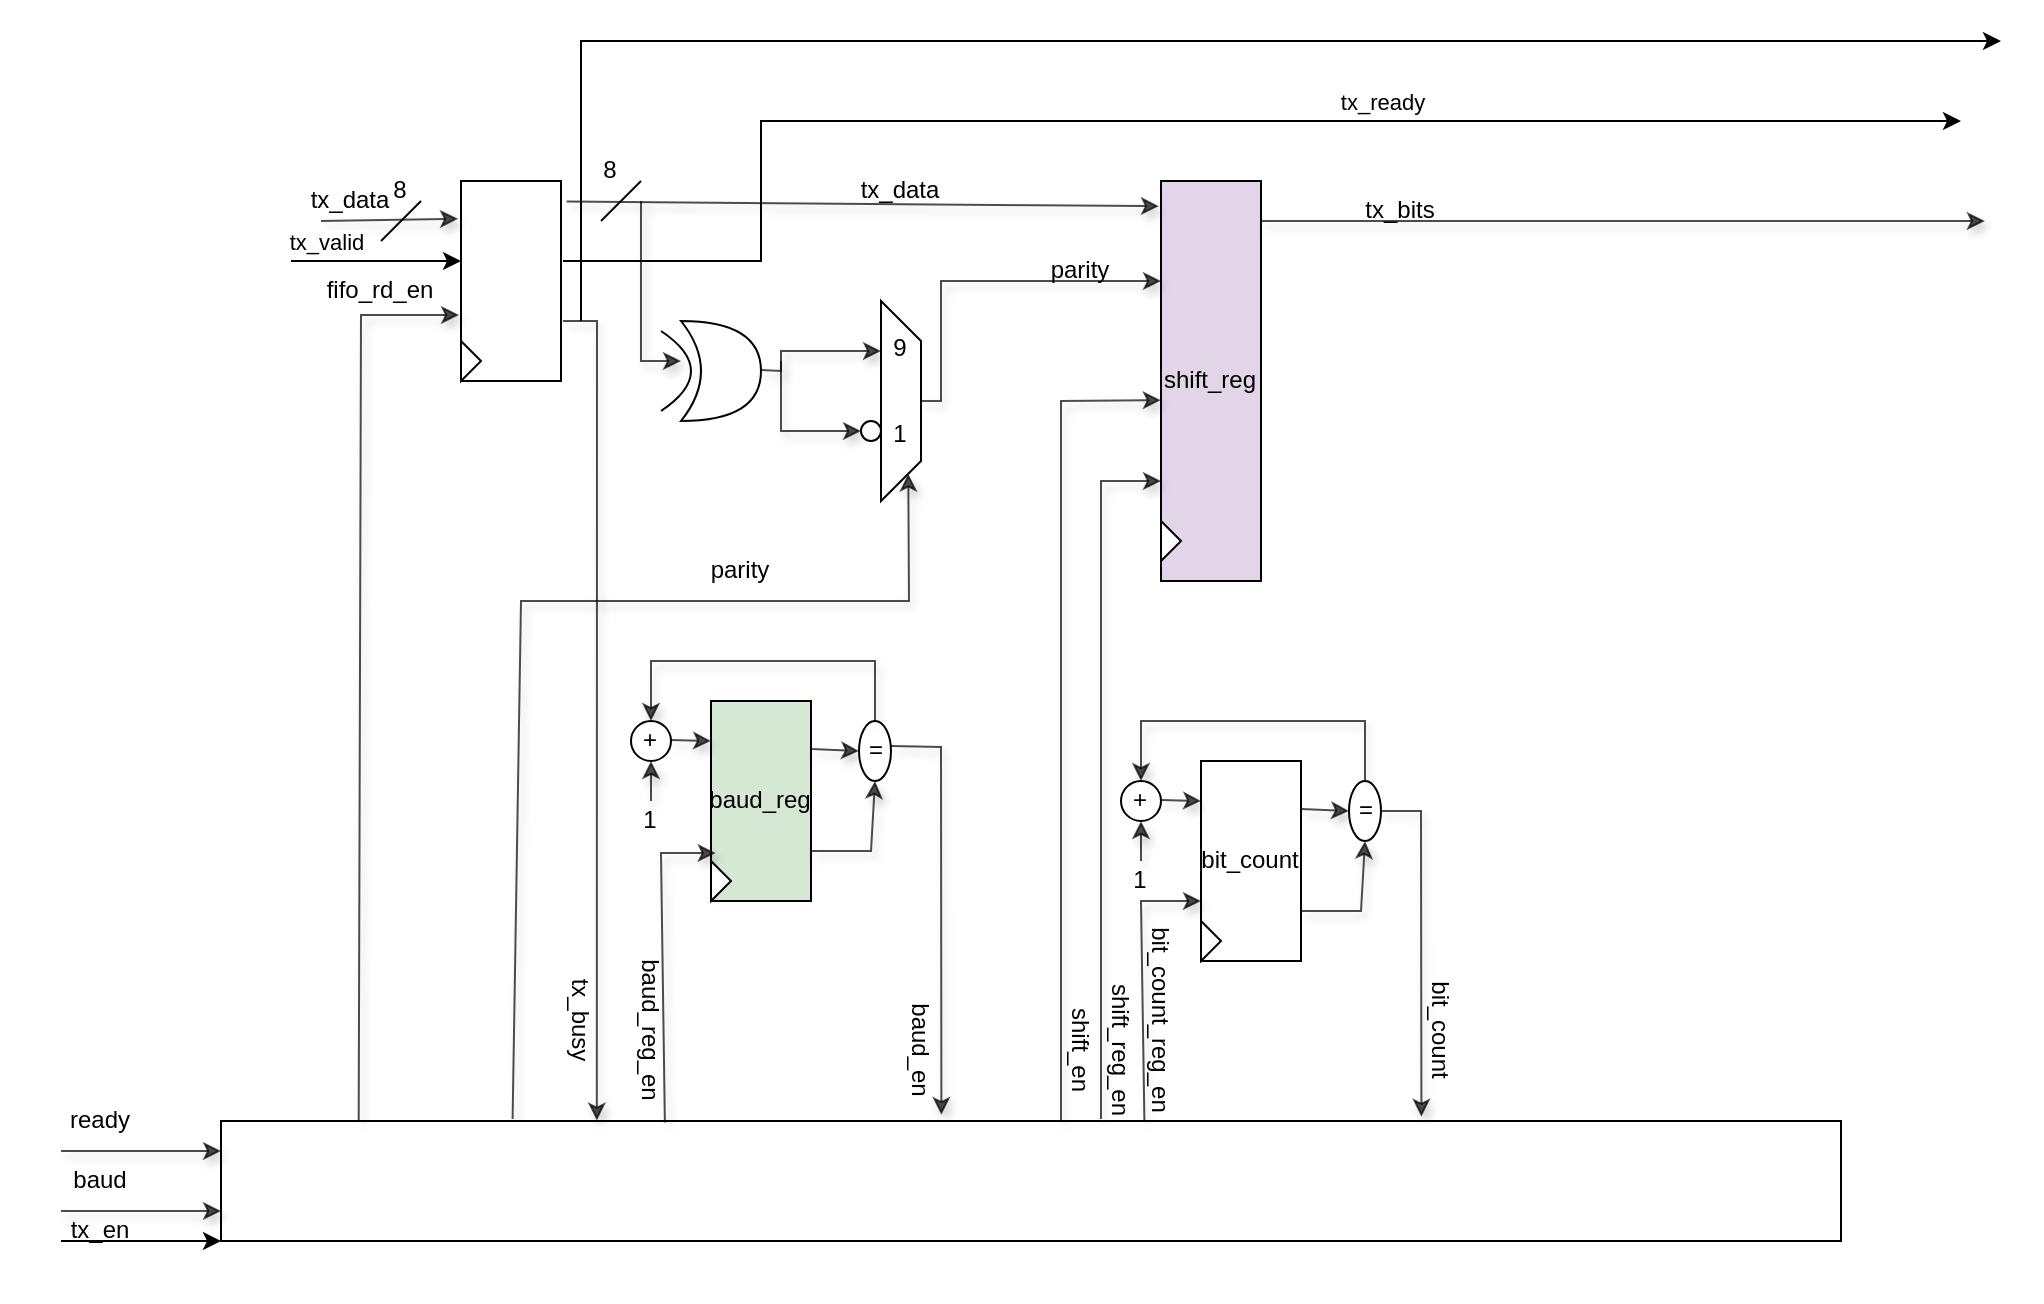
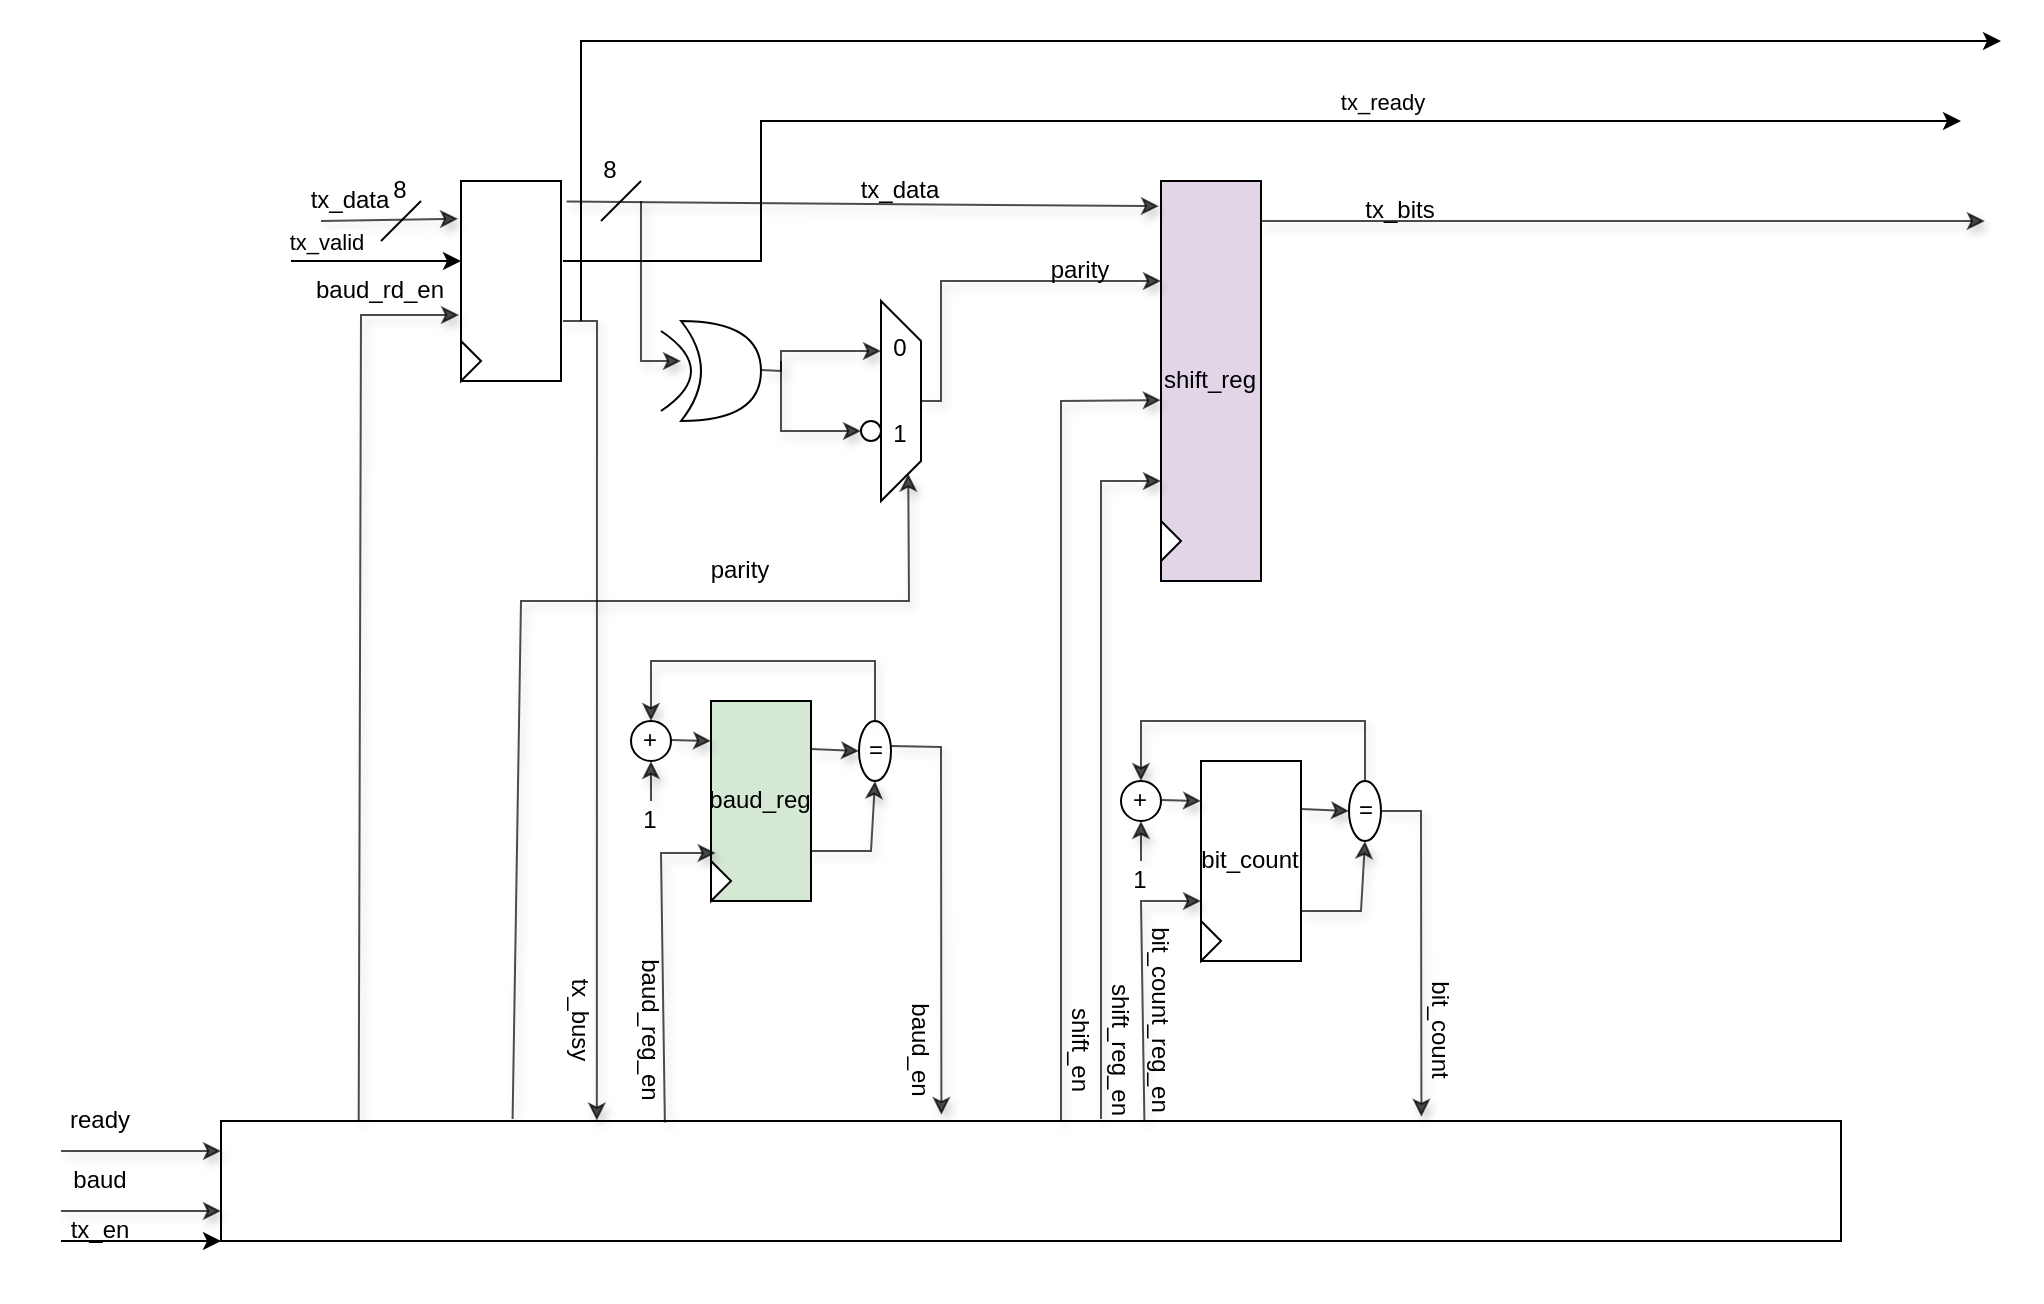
node "fifo_rd_en": label "fifo_rd_en" -> "baud_rd_en"
node "9": label "9" -> "0"
